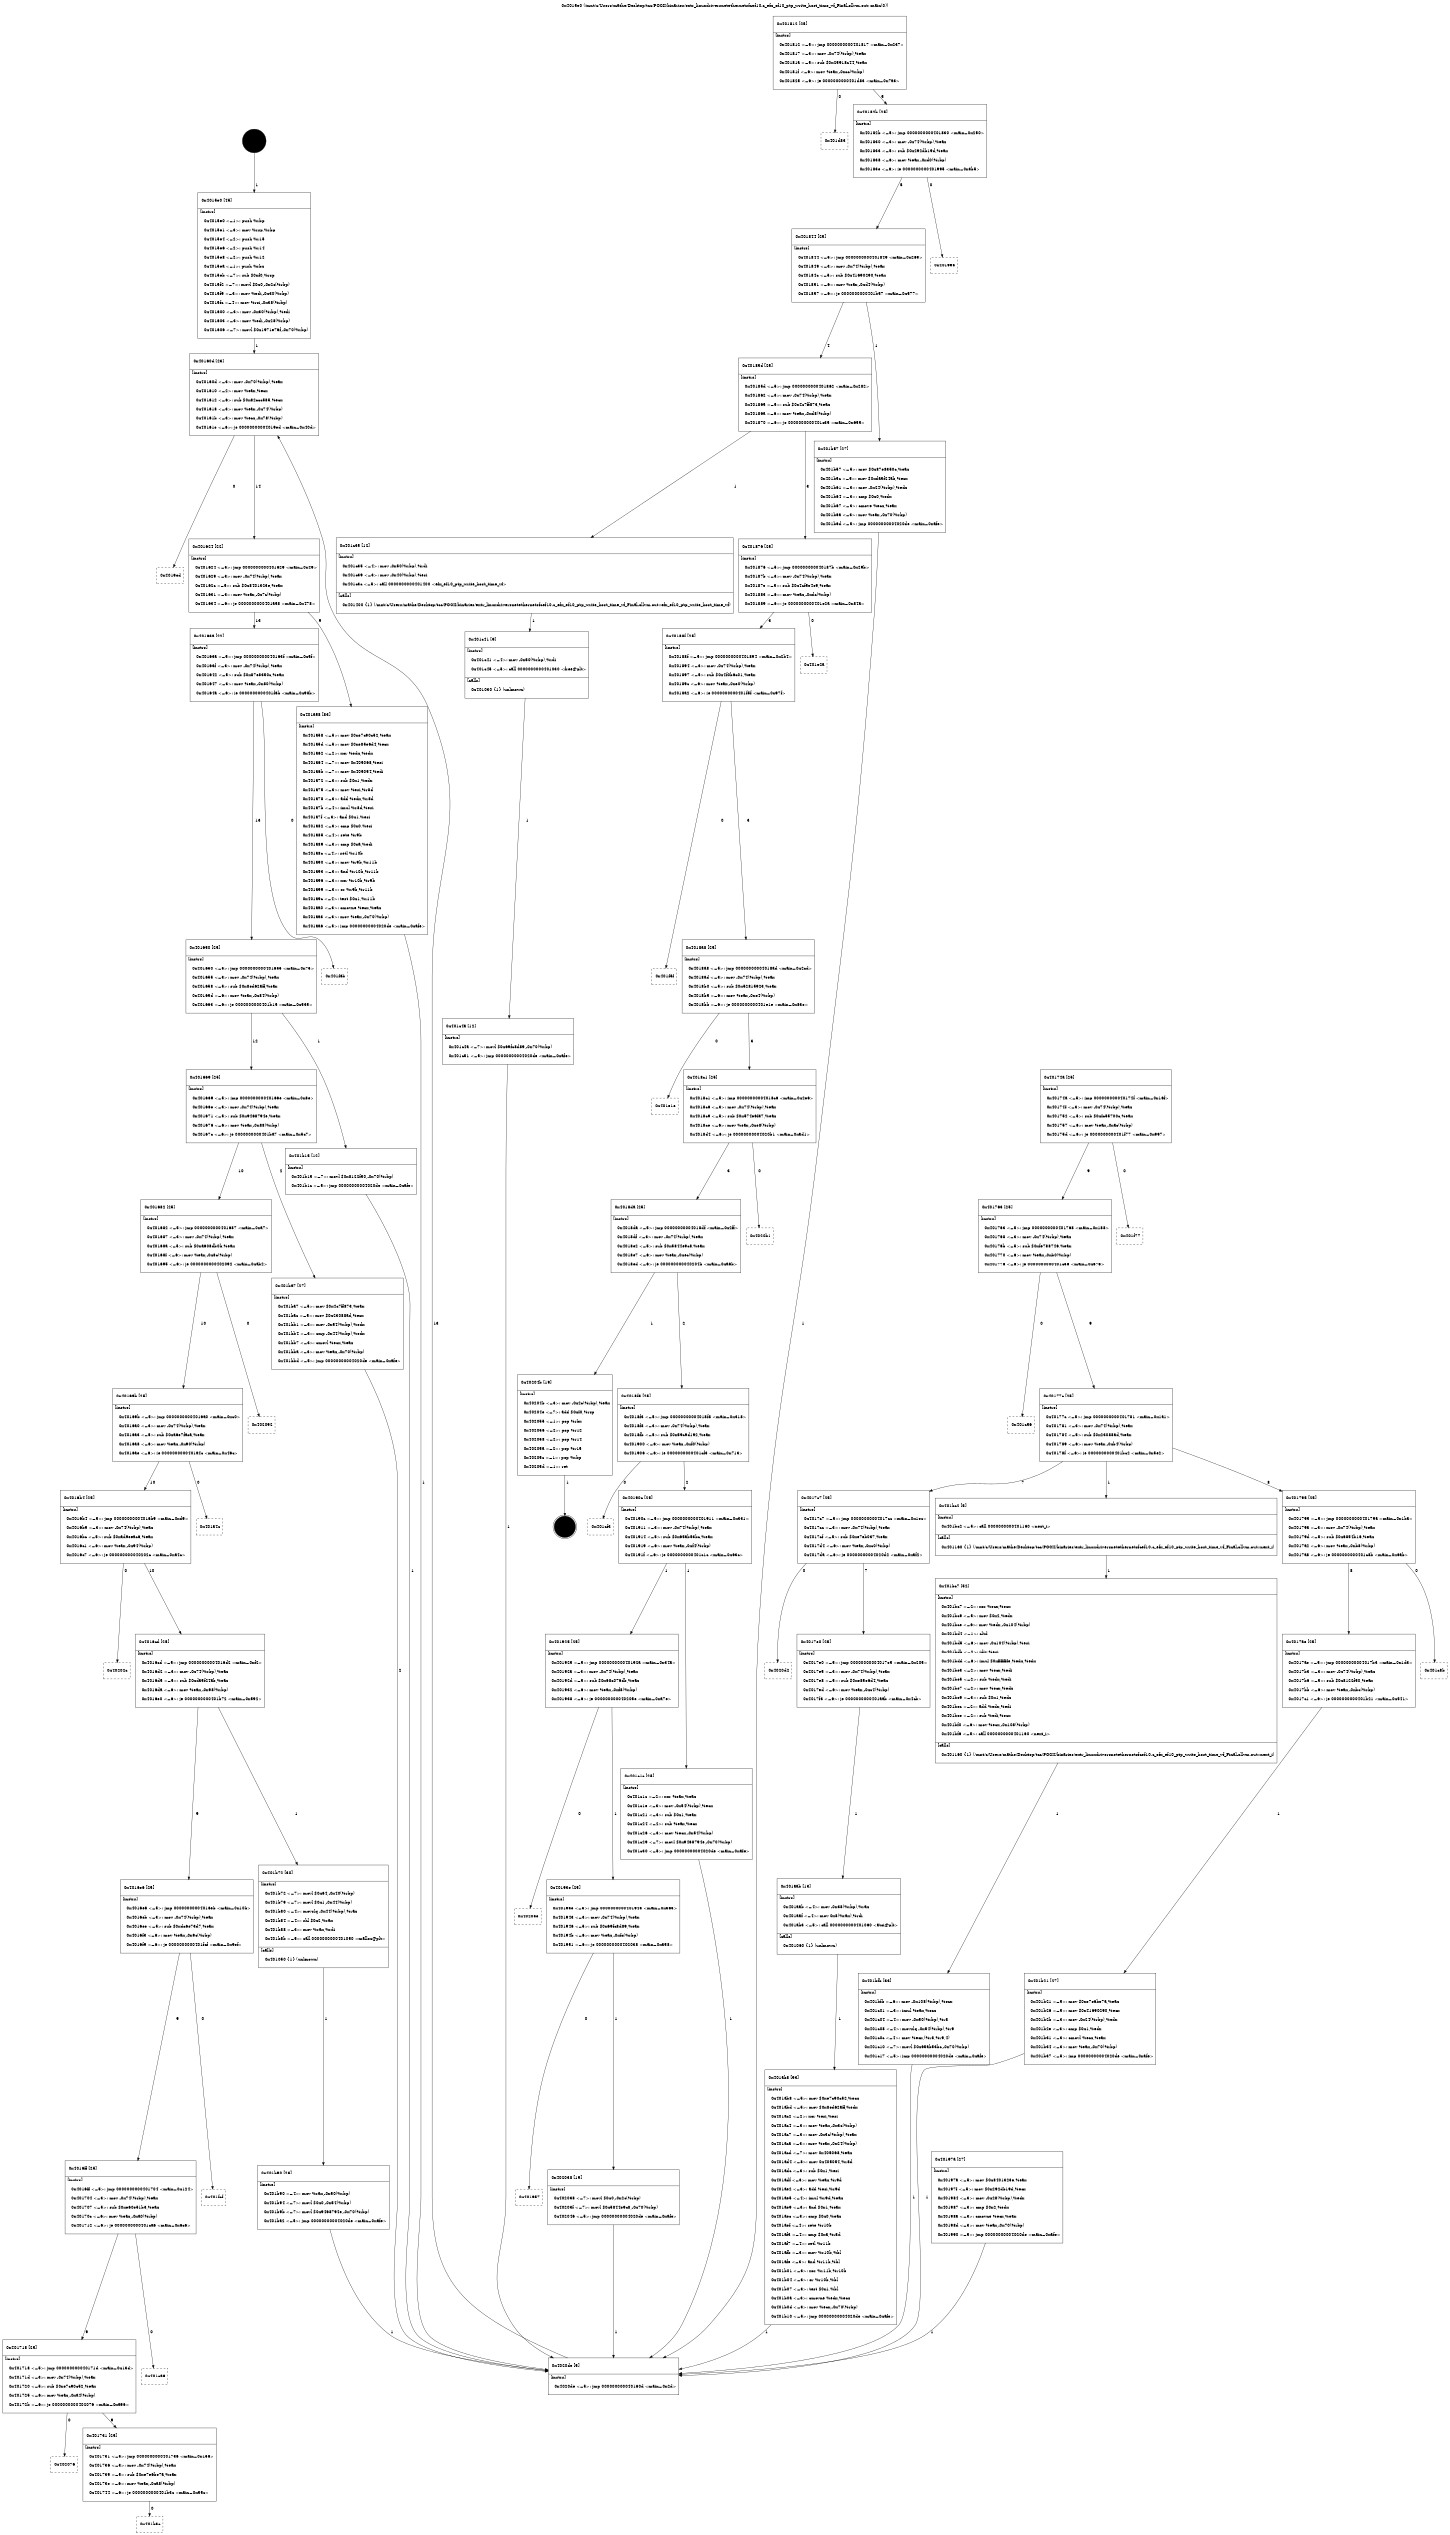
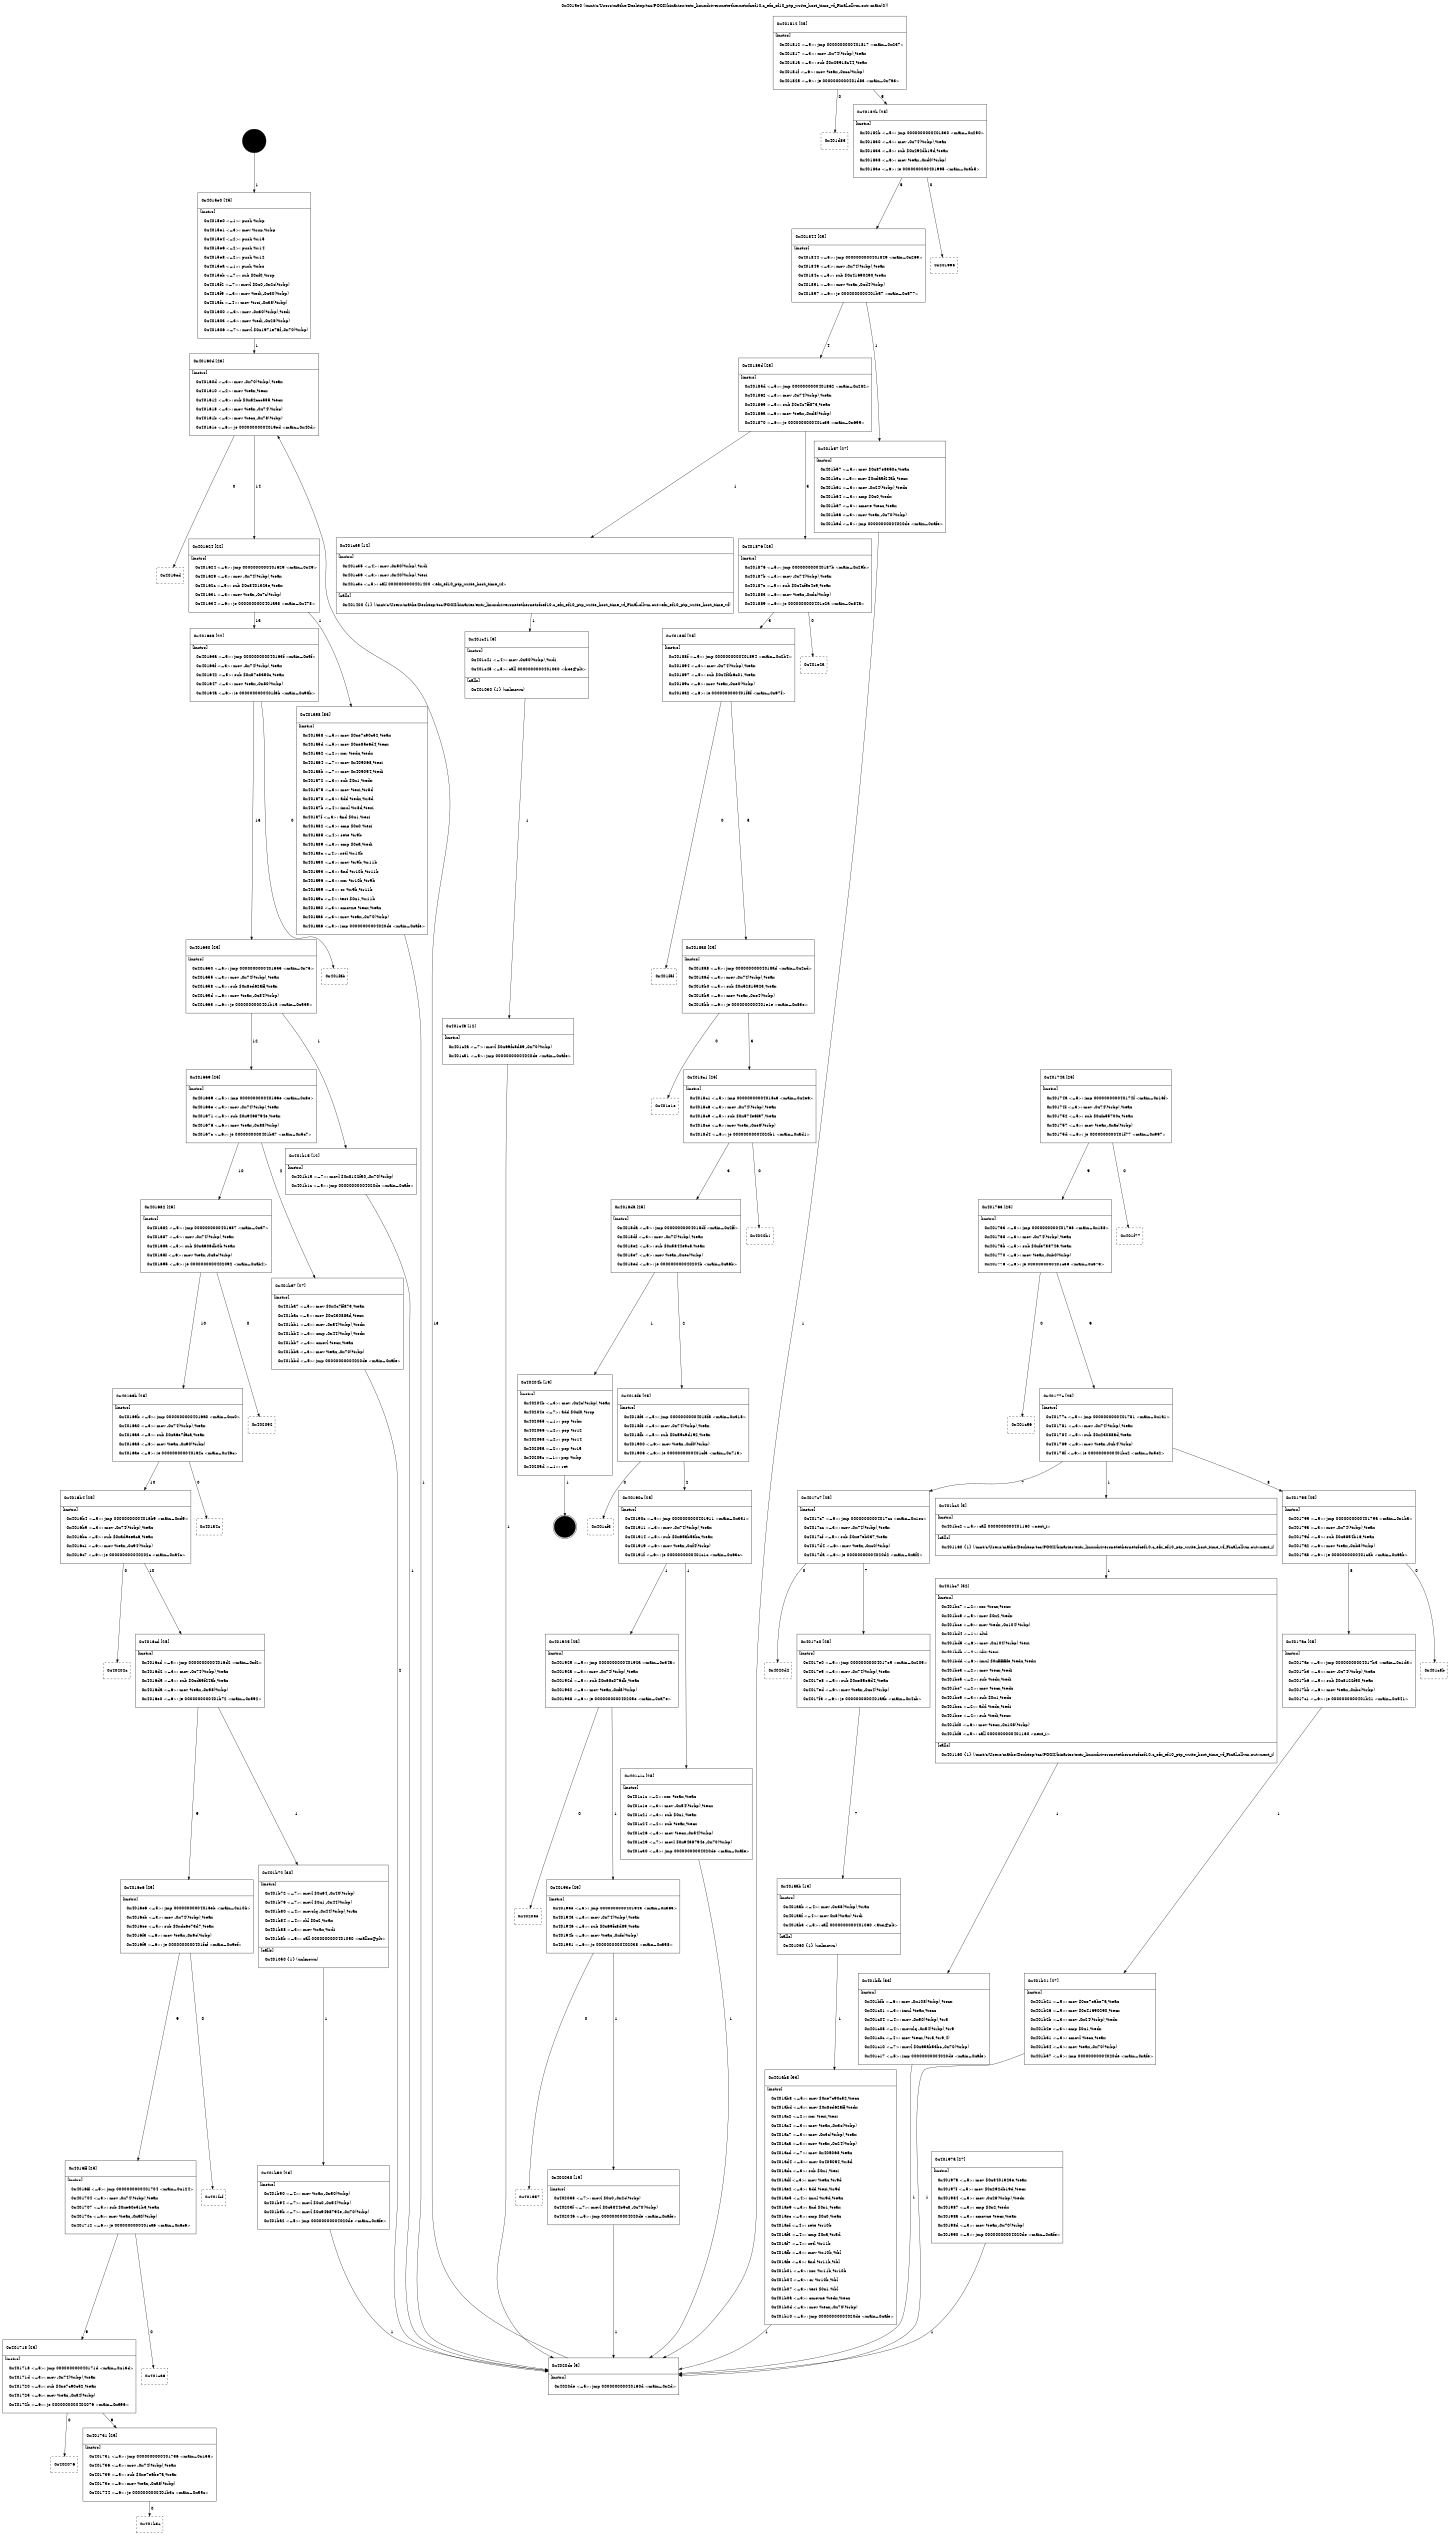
edge "0x401624 [22]" -> "0x401a58 [83]": label " 9" -> " 1"
edge "0x4017e0 [25]" -> "0x401aab [13]": label " 1" -> " 7"
